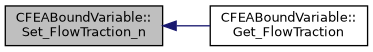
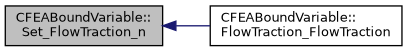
node "CFEABoundVariable:: Get_FlowTraction": label "CFEABoundVariable:: Get_FlowTraction" -> "CFEABoundVariable:: FlowTraction_FlowTraction"
